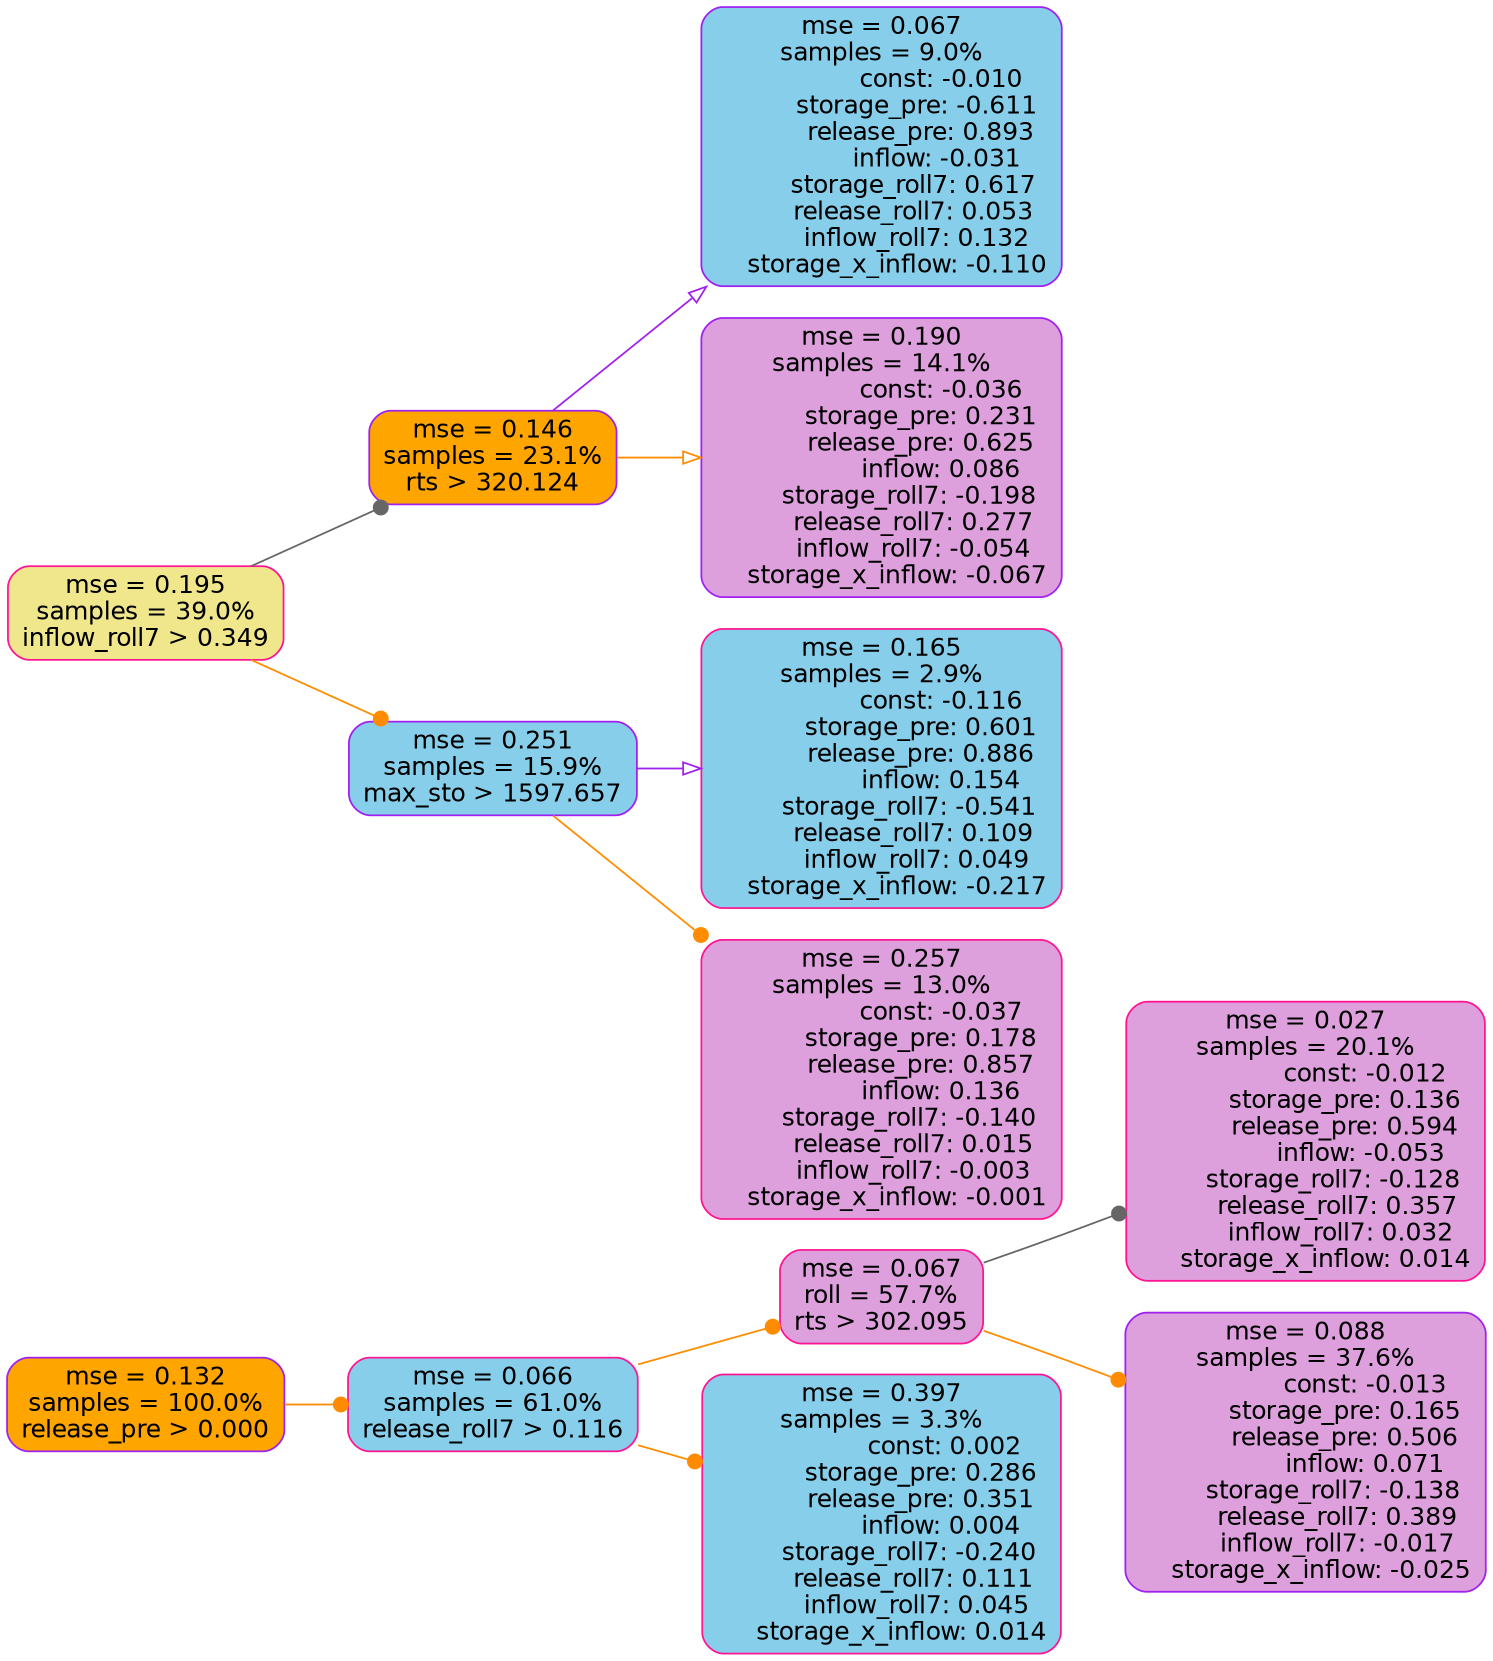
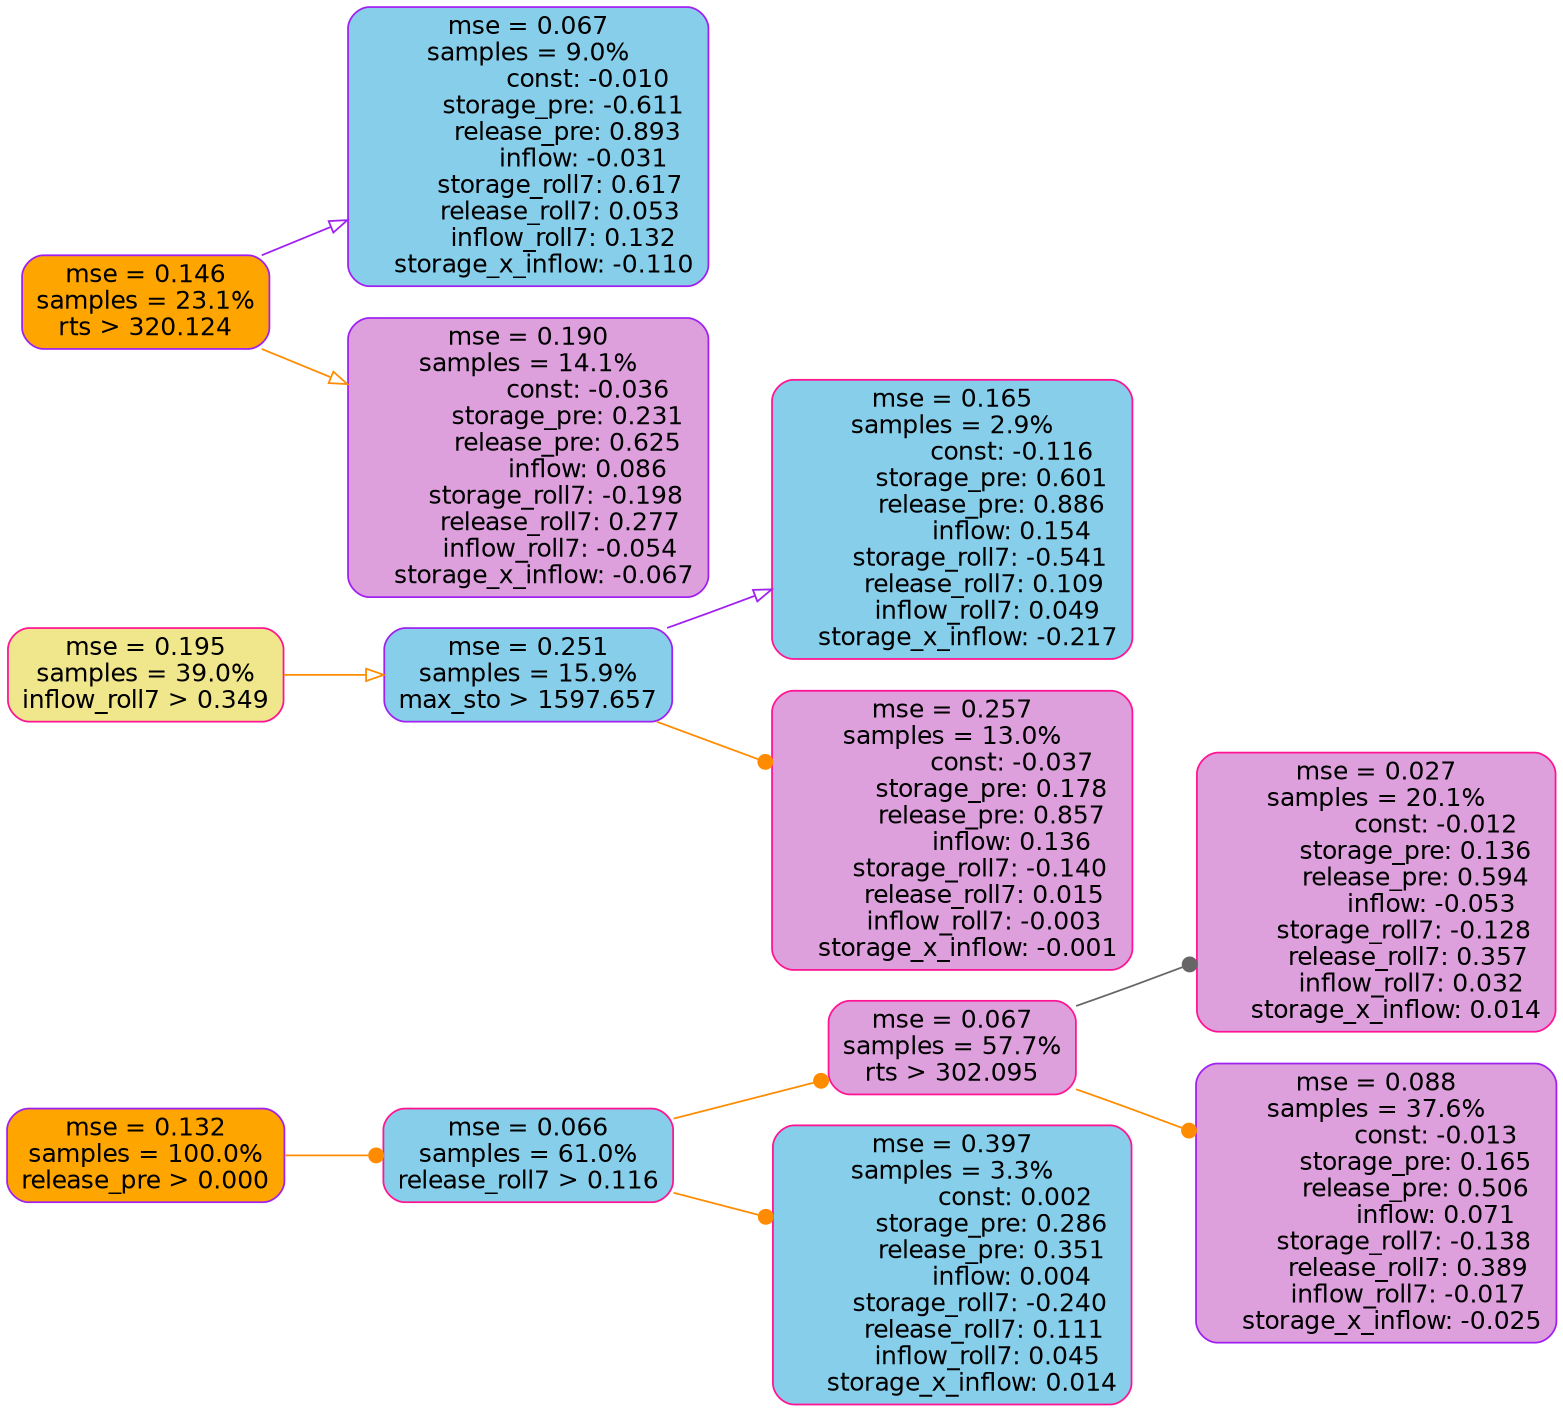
edge "mse = 0.195 samples = 39.0% inflow_roll7 > 0.349" -> "mse = 0.146 samples = 23.1% rts > 320.124": removed
edge "mse = 0.195 samples = 39.0% inflow_roll7 > 0.349" -> "mse = 0.251 samples = 15.9% max_sto > 1597.657": arrowhead dot -> onormal
node "mse = 0.067 roll = 57.7% rts > 302.095": label "mse = 0.067 roll = 57.7% rts > 302.095" -> "mse = 0.067 samples = 57.7% rts > 302.095"
